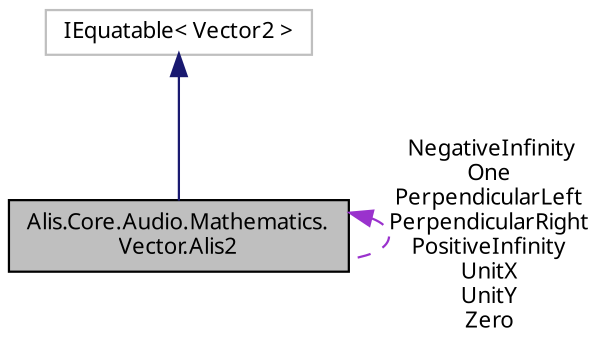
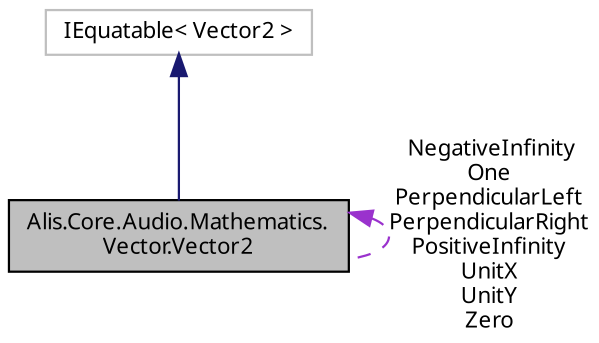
node "Alis.Core.Audio.Mathematics. Vector.Alis2": label "Alis.Core.Audio.Mathematics. Vector.Alis2" -> "Alis.Core.Audio.Mathematics. Vector.Vector2"
